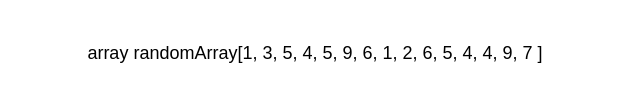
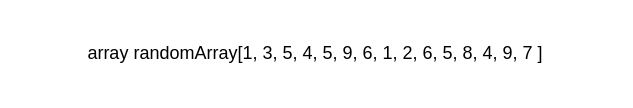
node "array randomArray[1, 3, 5, 4, 5, 9, 6, 1, 2, 6, 5, 4, 4, 9, 7 ]": label "array randomArray[1, 3, 5, 4, 5, 9, 6, 1, 2, 6, 5, 4, 4, 9, 7 ]" -> "array randomArray[1, 3, 5, 4, 5, 9, 6, 1, 2, 6, 5, 8, 4, 9, 7 ]"
